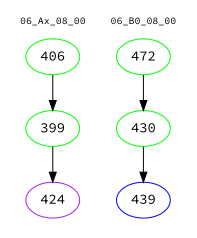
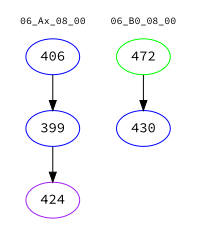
node "406": color green -> blue
node "399": color green -> blue
node "430": color green -> blue
node "439": removed
